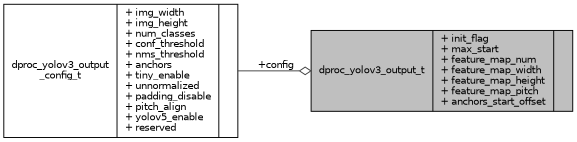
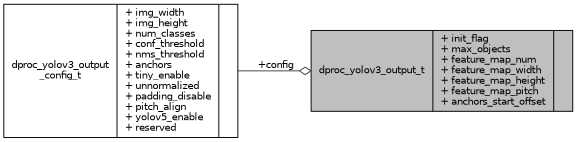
node "dproc_yolov3_output_t": text "+ max_start" -> "+ max_objects"
